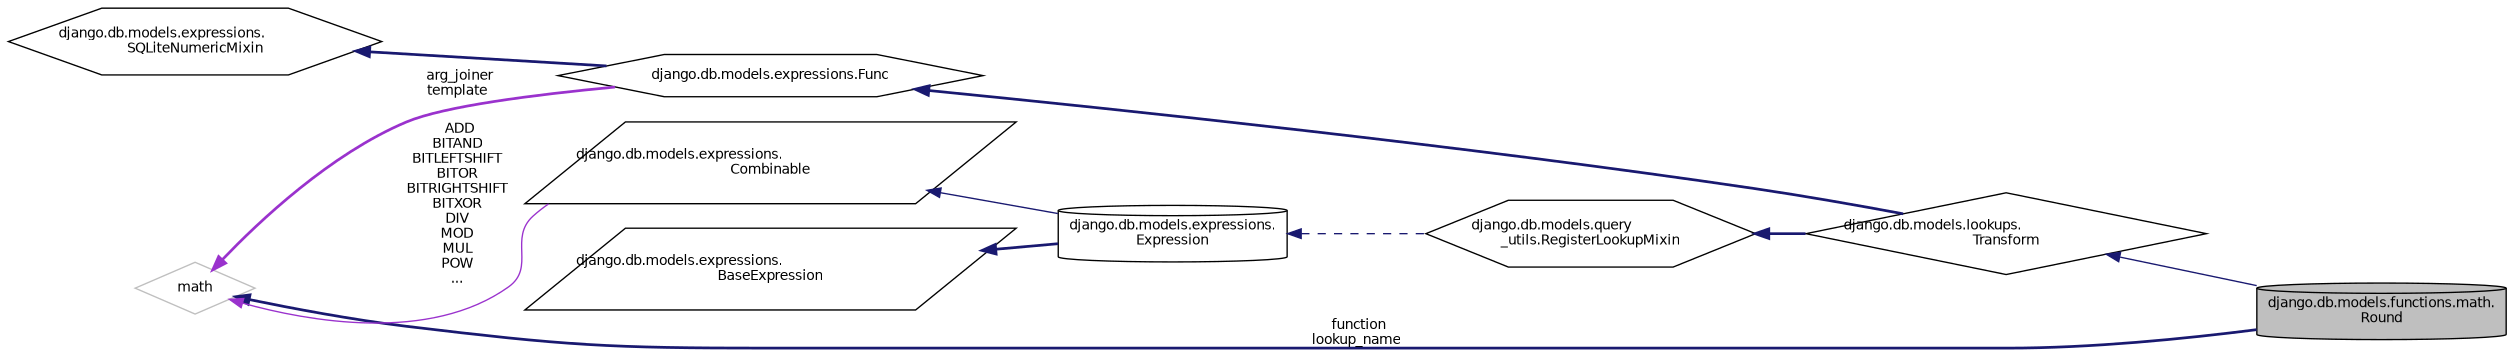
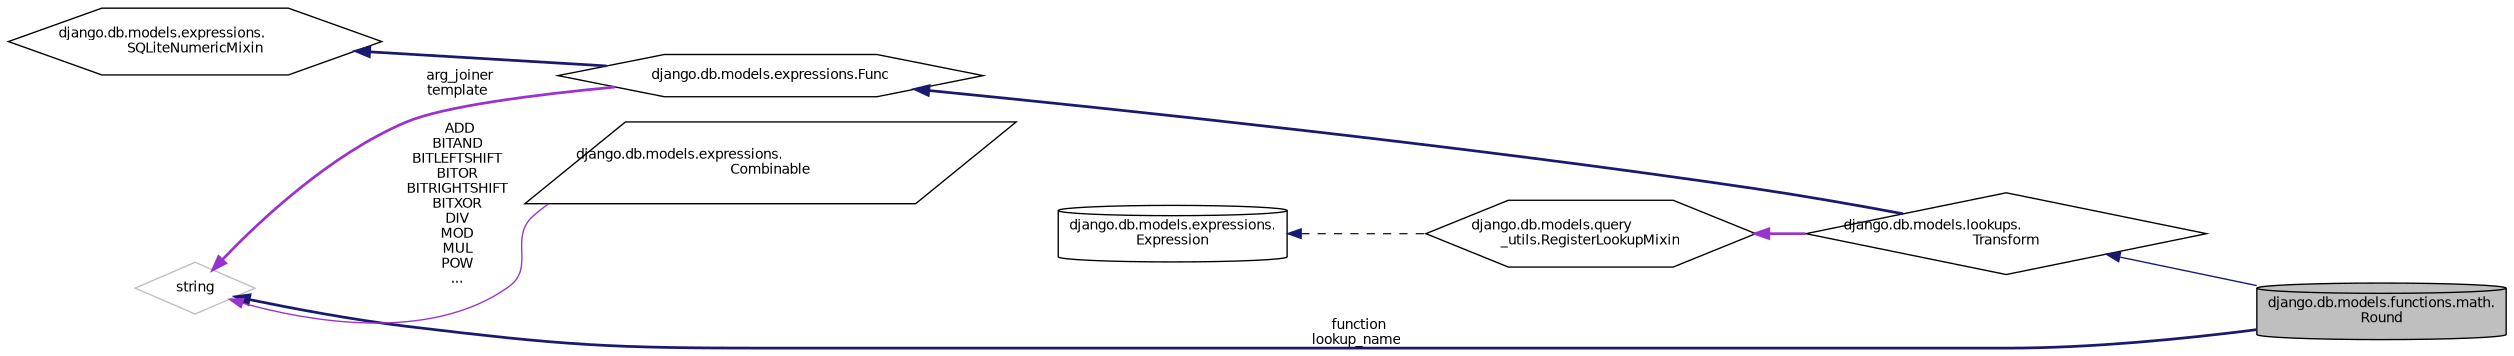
edge "django.db.models.expressions. Expression" -> "django.db.models.expressions. Combinable": removed
edge "django.db.models.lookups. Transform" -> "django.db.models.query _utils.RegisterLookupMixin": color midnightblue -> darkorchid3
node "django.db.models.expressions. BaseExpression": removed
node "math": label "math" -> "string"
